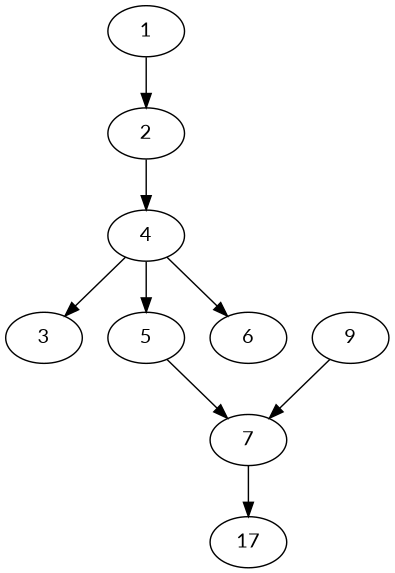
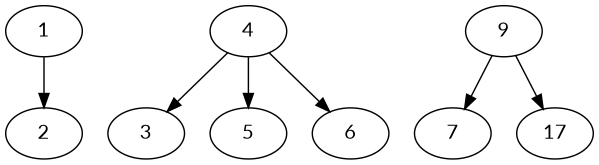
edge "2" -> "4": removed
edge "5" -> "7": removed
edge "7" -> "17": now "9" -> "17"
